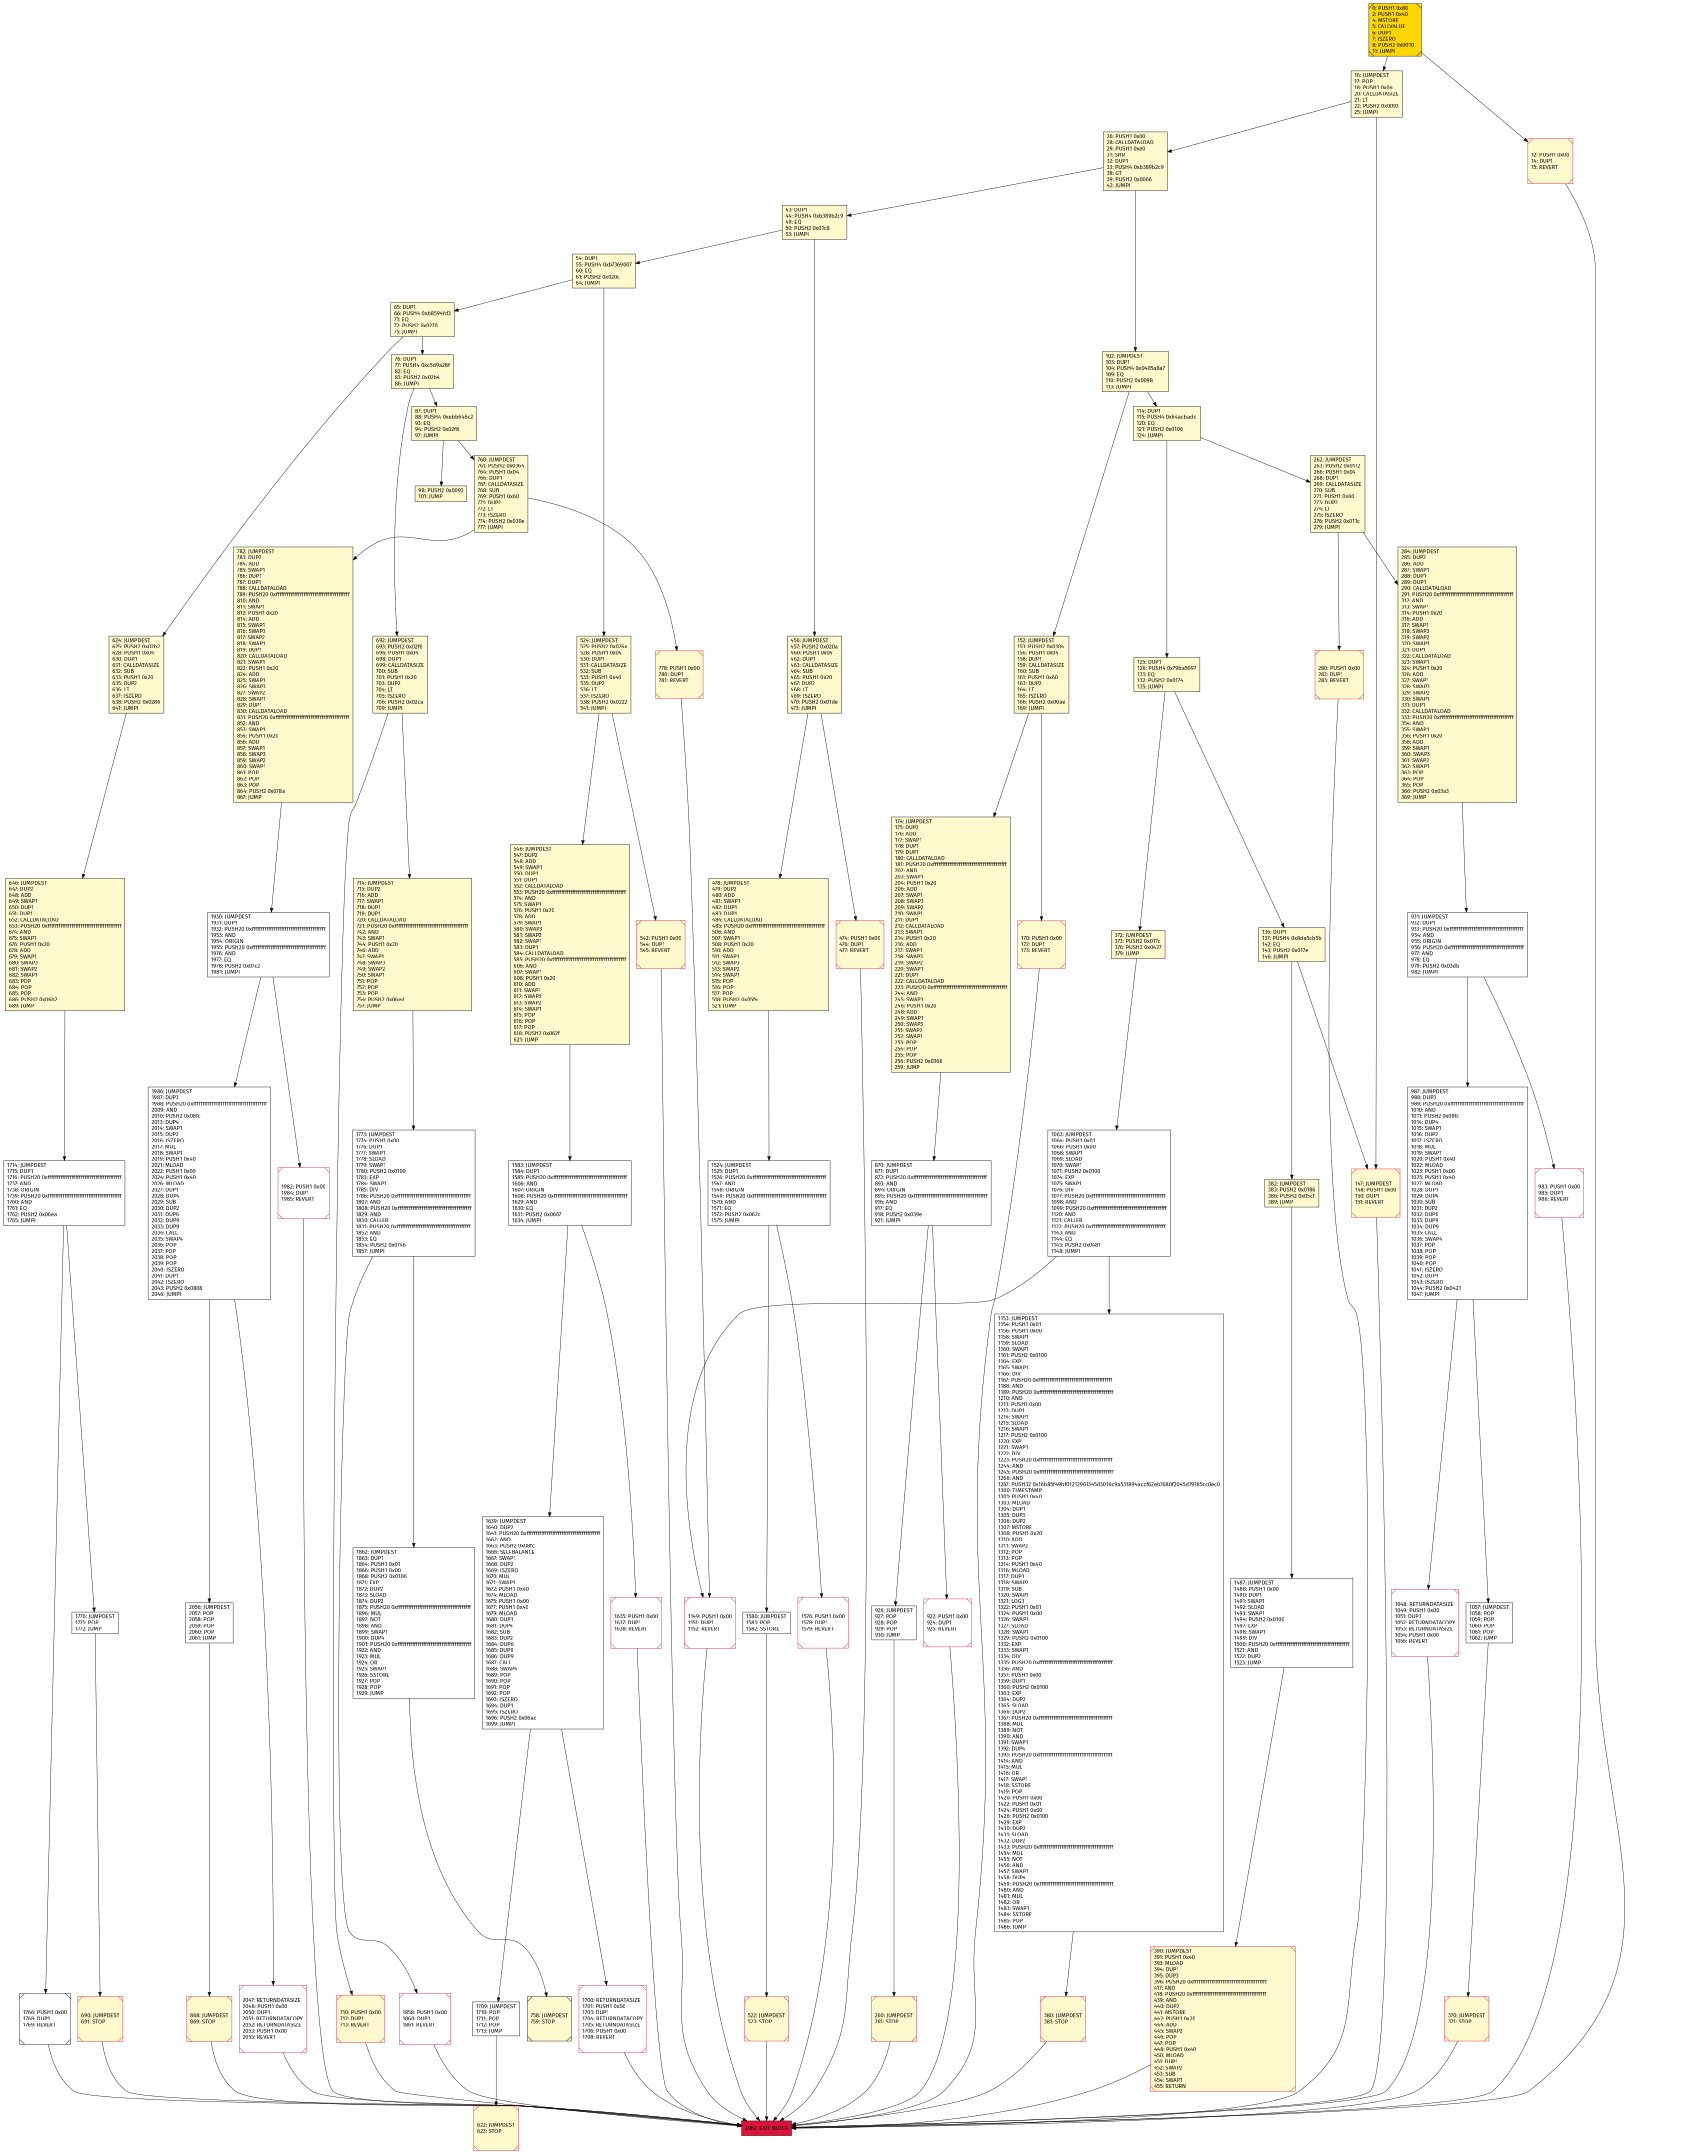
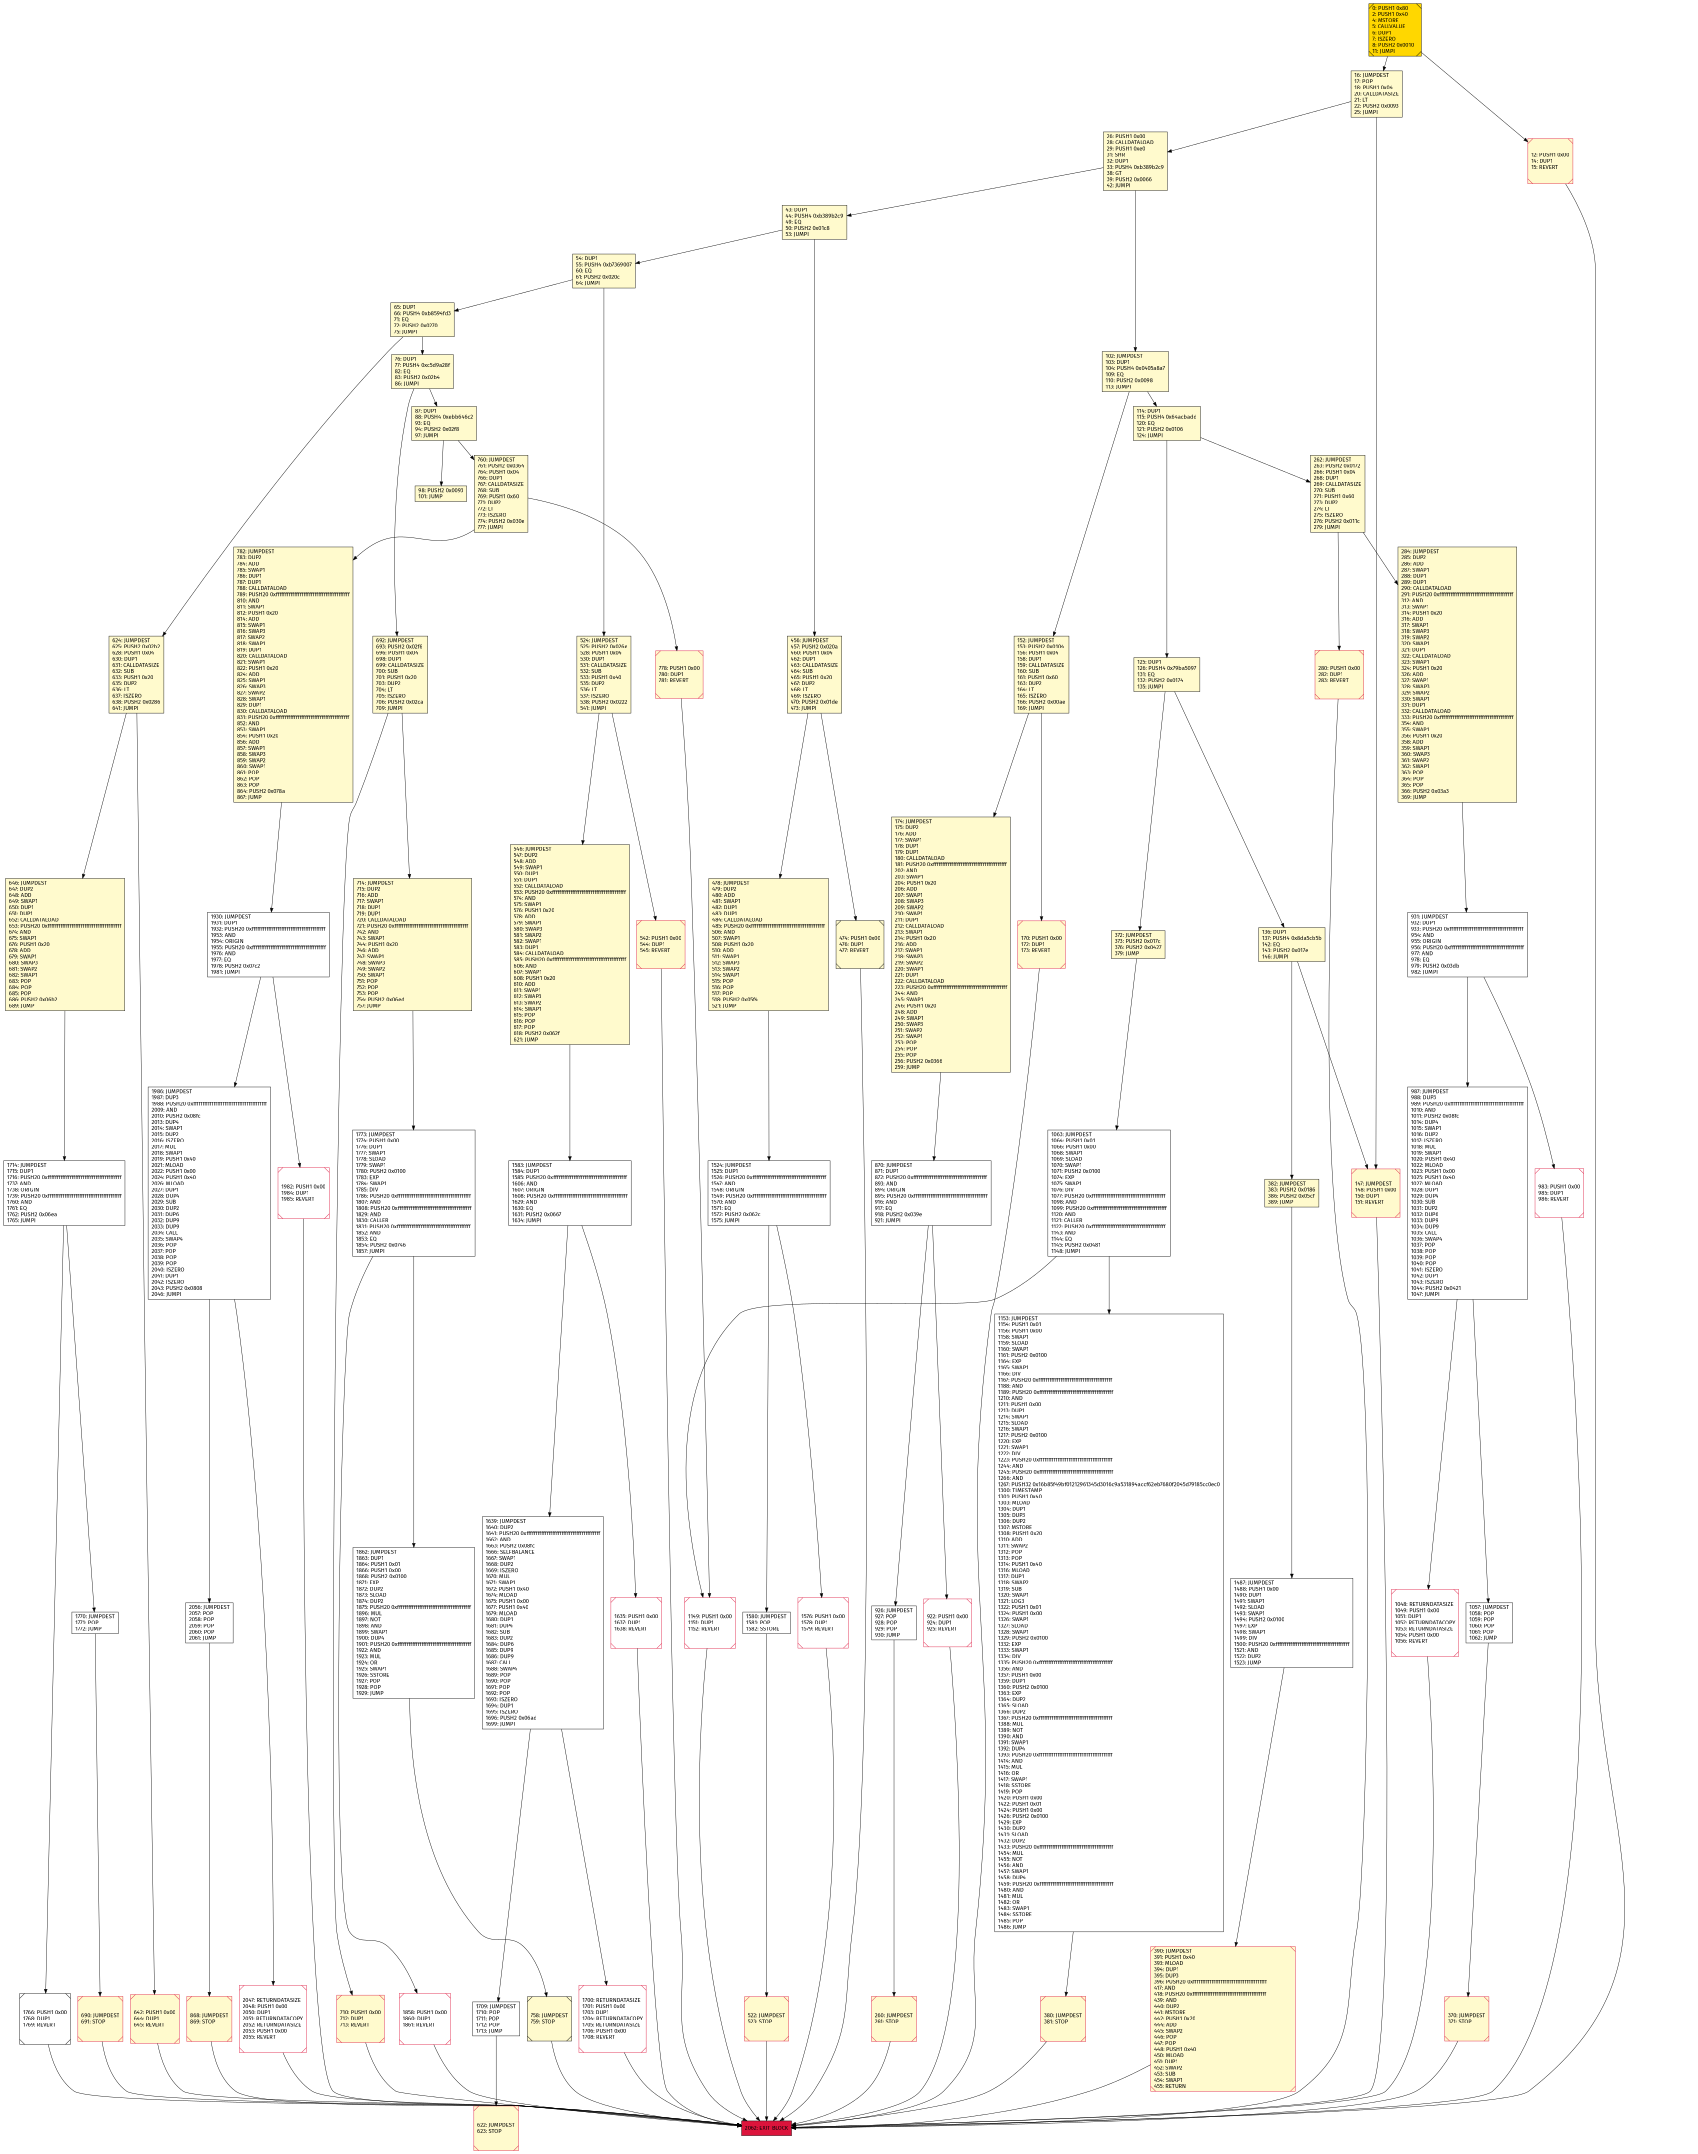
node "474: PUSH1 0x00 476: DUP1 477: REVERT": color crimson -> black
node "642: PUSH1 0x00 644: DUP1 645: REVERT": added
edge "758: JUMPDEST 759: STOP" -> "2062: EXIT BLOCK": added
